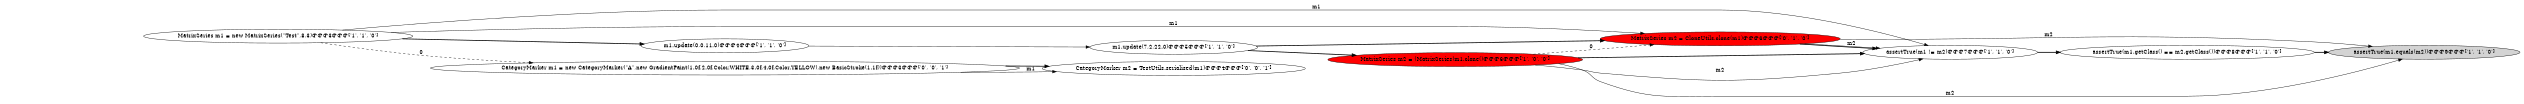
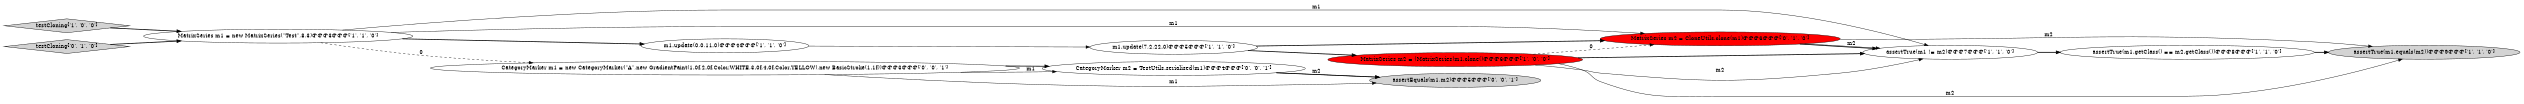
node "testCloning['1', '0', '0']": added
node "testCloning['0', '1', '0']": added
node "assertEquals(m1,m2)@@@5@@@['0', '0', '1']": added
